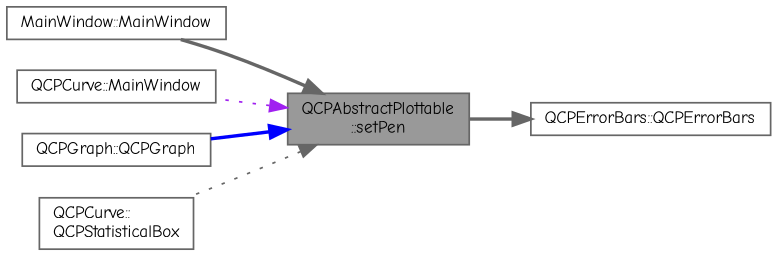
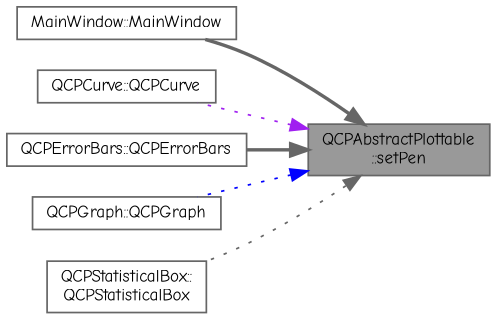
node "QCPCurve::MainWindow": label "QCPCurve::MainWindow" -> "QCPCurve::QCPCurve"
edge "QCPAbstractPlottable ::setPen" -> "QCPErrorBars::QCPErrorBars": reversed
edge "QCPGraph::QCPGraph" -> "QCPAbstractPlottable ::setPen": style bold -> dotted
node "QCPCurve:: QCPStatisticalBox": label "QCPCurve:: QCPStatisticalBox" -> "QCPStatisticalBox:: QCPStatisticalBox"
